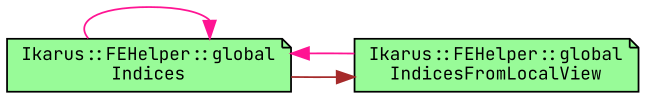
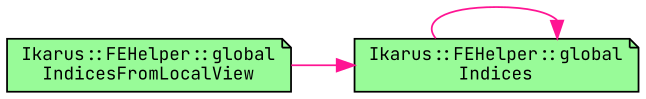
edge "Ikarus::FEHelper::global Indices" -> "Ikarus::FEHelper::global IndicesFromLocalView": removed
